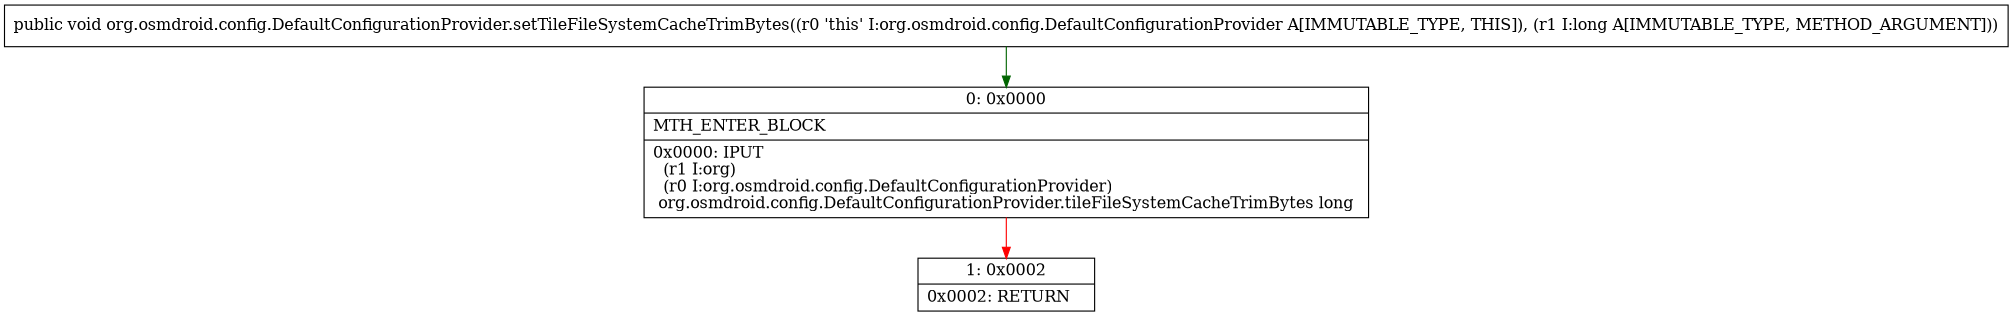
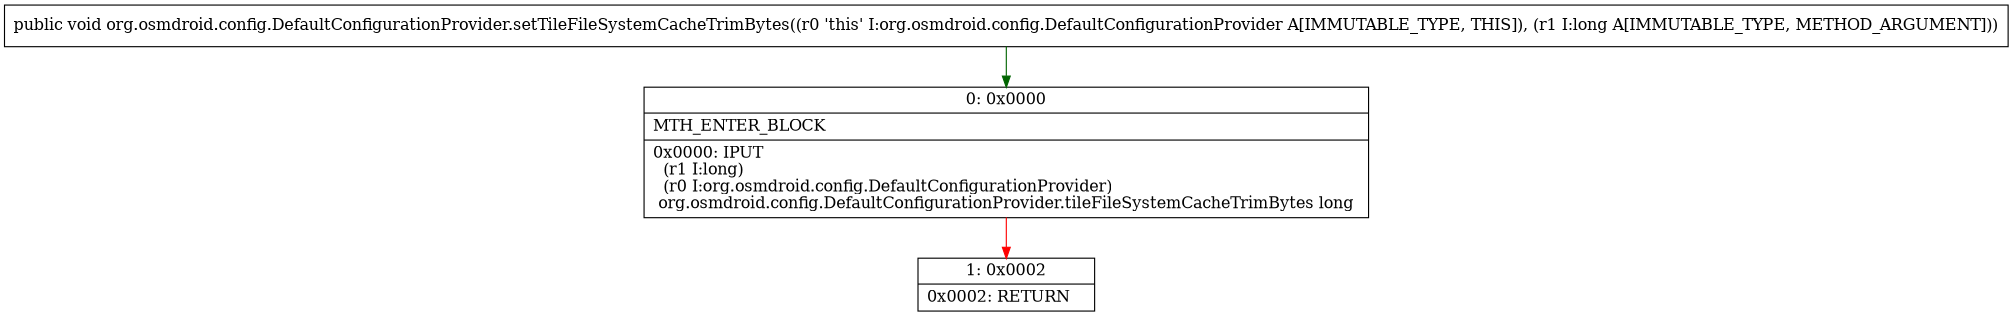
node "0: 0x0000": text "(r1 I:org)" -> "(r1 I:long)"
